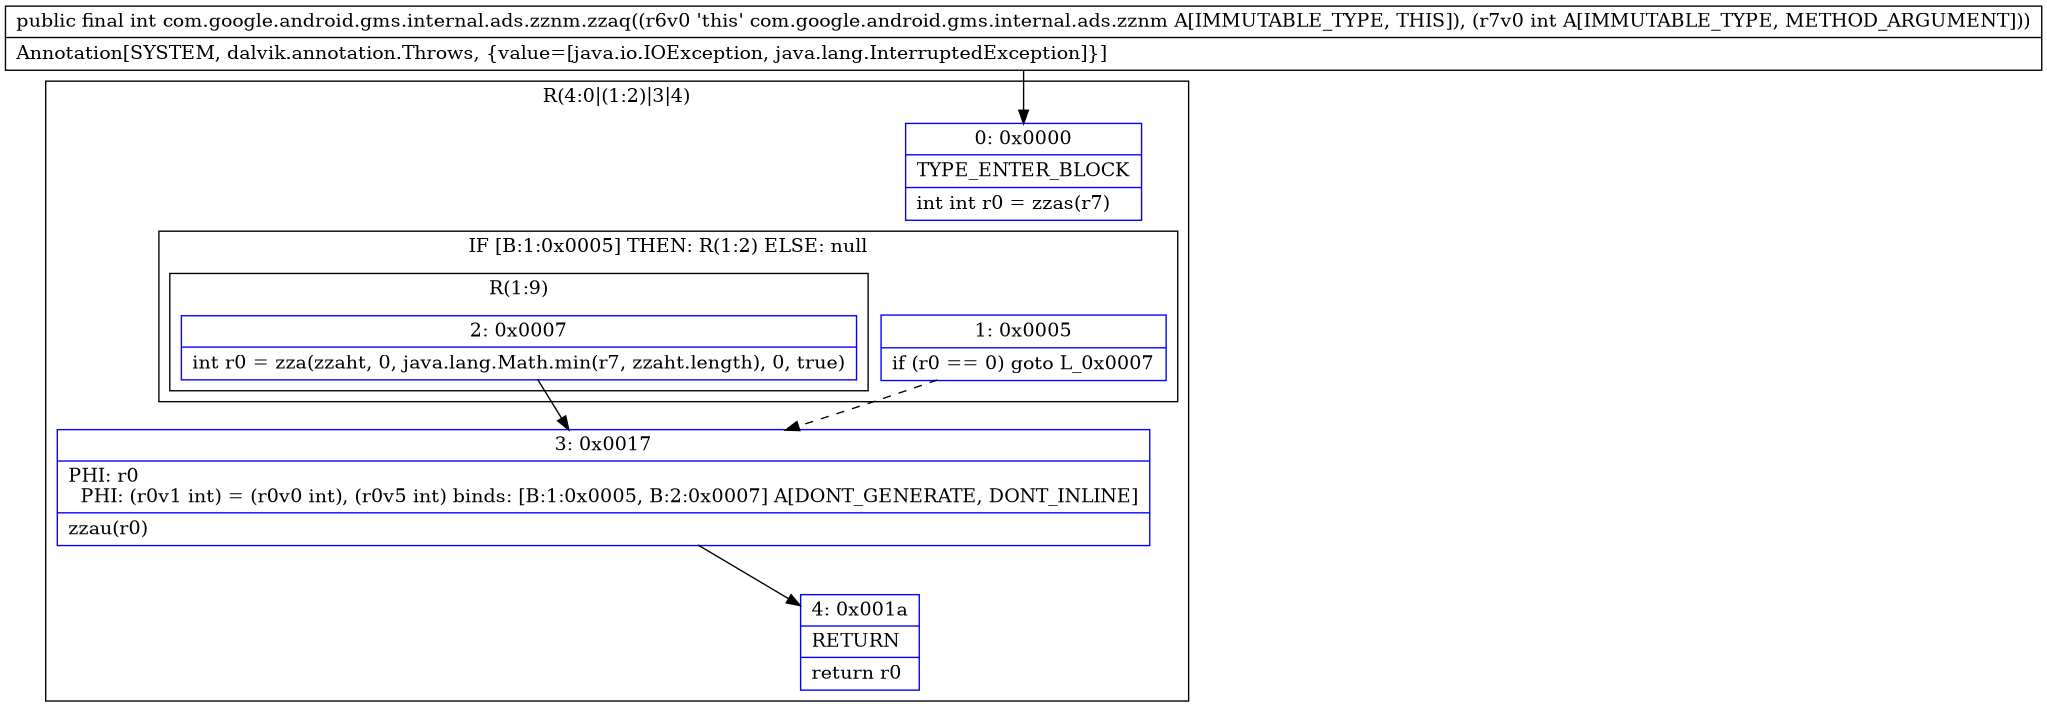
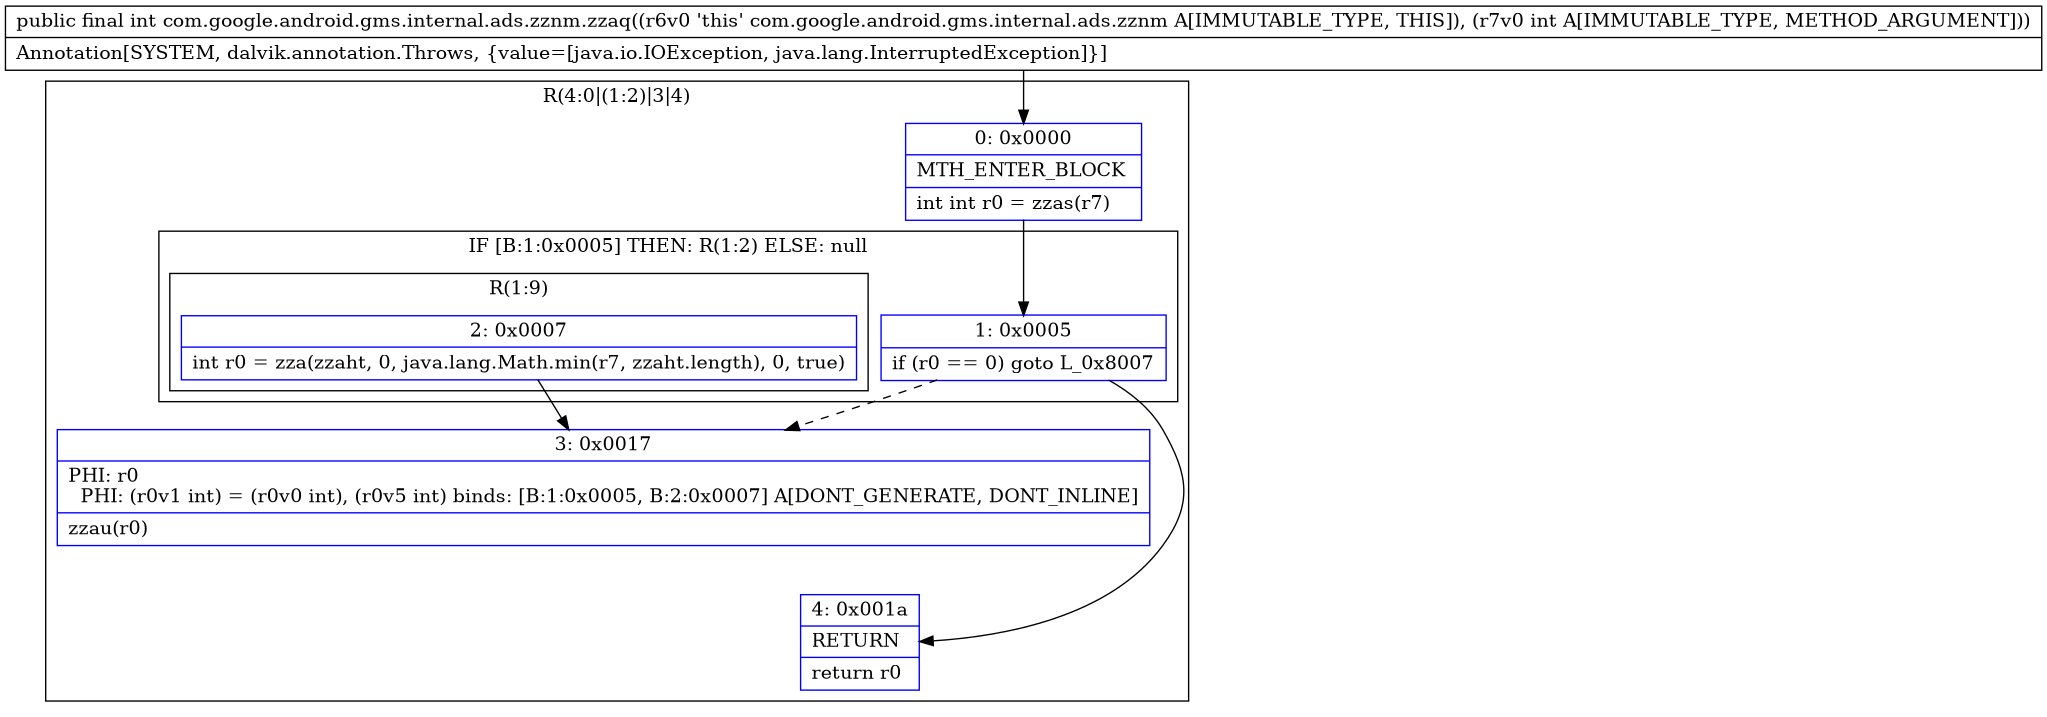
node "0: 0x0000": text "TYPE_ENTER_BLOCK" -> "MTH_ENTER_BLOCK"
edge "0: 0x0000" -> "1: 0x0005": added
node "1: 0x0005": text "if (r0 == 0) goto L_0x0007" -> "if (r0 == 0) goto L_0x8007"
edge "3: 0x0017" -> "4: 0x001a": now "1: 0x0005" -> "4: 0x001a"
